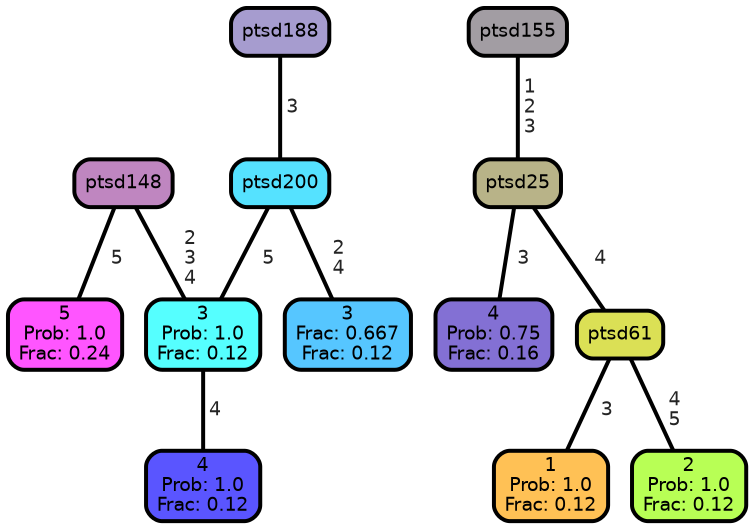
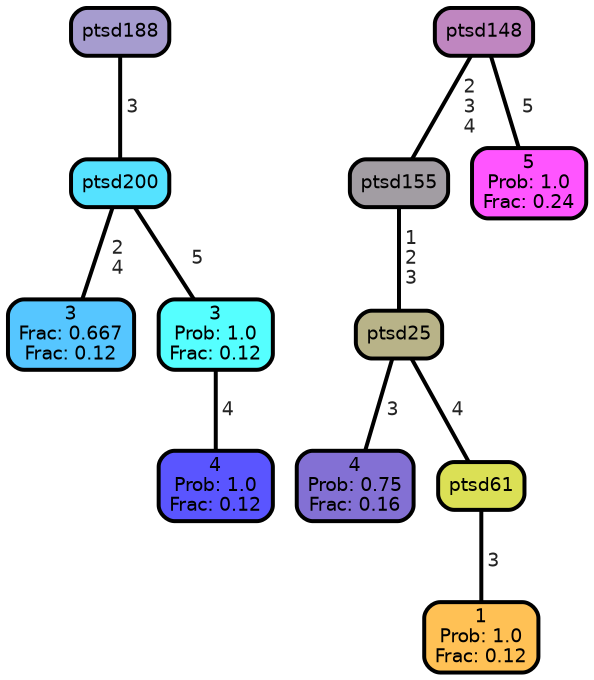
edge "ptsd148" -- "3 Prob: 1.0 Frac: 0.12": now "ptsd148" -- "ptsd155"
node "2 Prob: 1.0 Frac: 0.12": removed
